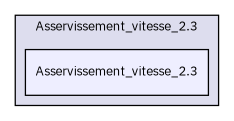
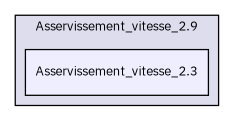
cluster "Asservissement_vitesse_2.3": label "Asservissement_vitesse_2.3" -> "Asservissement_vitesse_2.9"
